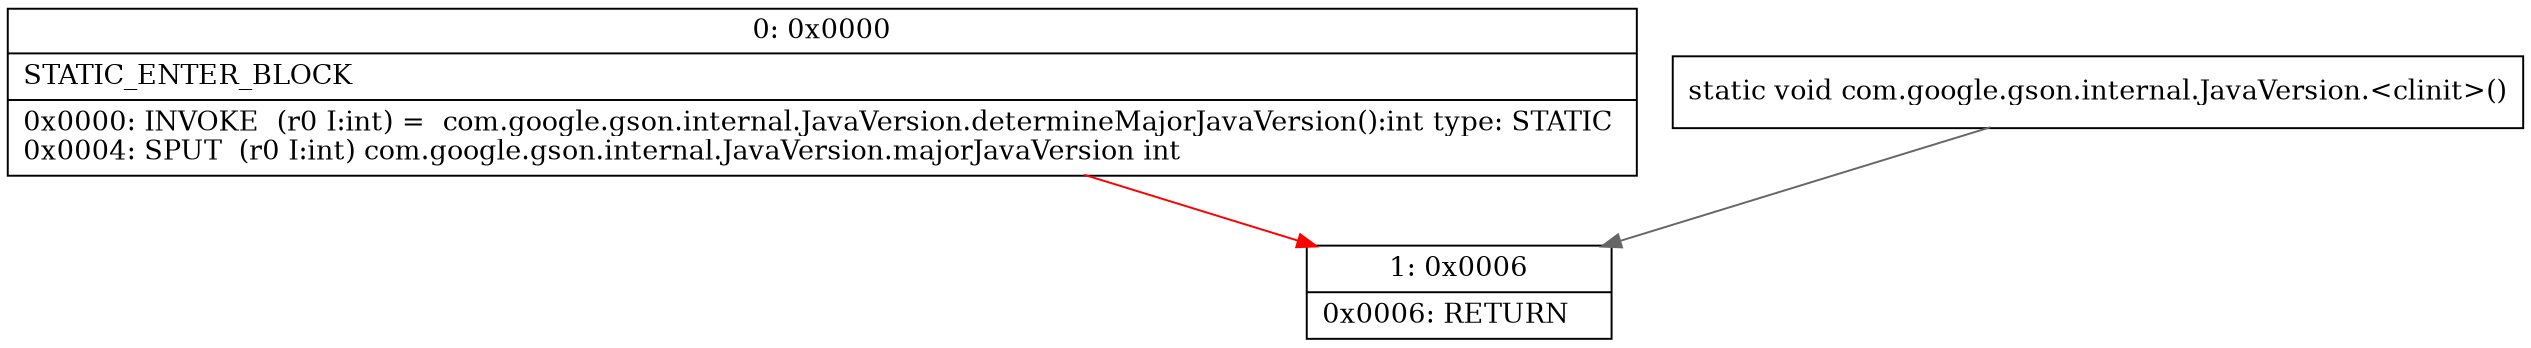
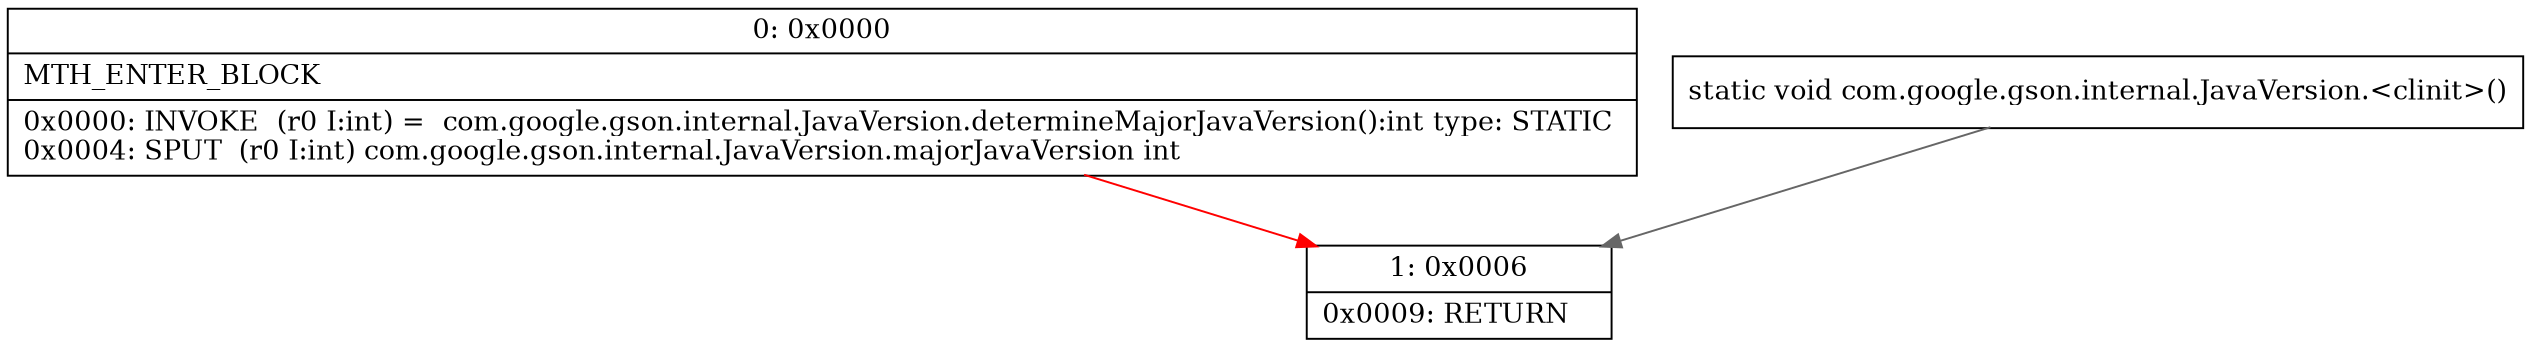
node "0: 0x0000": text "STATIC_ENTER_BLOCK" -> "MTH_ENTER_BLOCK"
node "1: 0x0006": text "0x0006: RETURN" -> "0x0009: RETURN"
